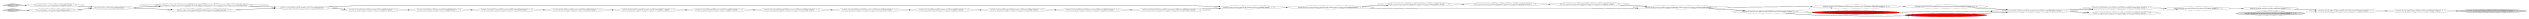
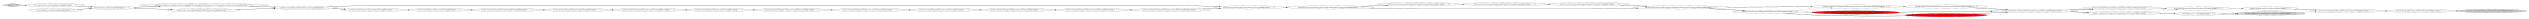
node "setUp['0', '0', '1']": removed
node "CacheClientNotifier ccn = mock()@@@29@@@['1', '1', '0']": added
